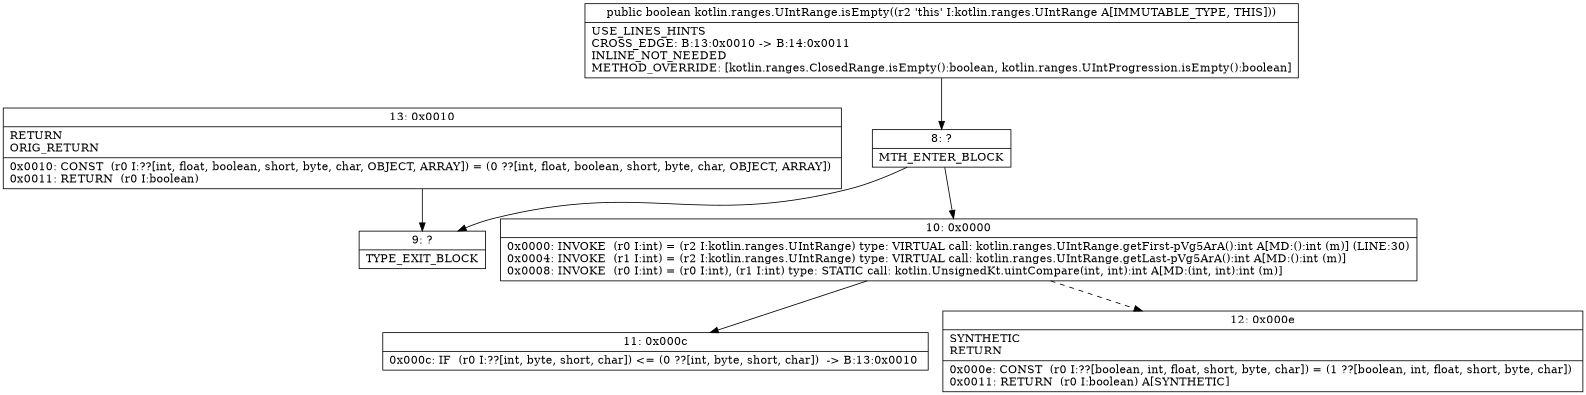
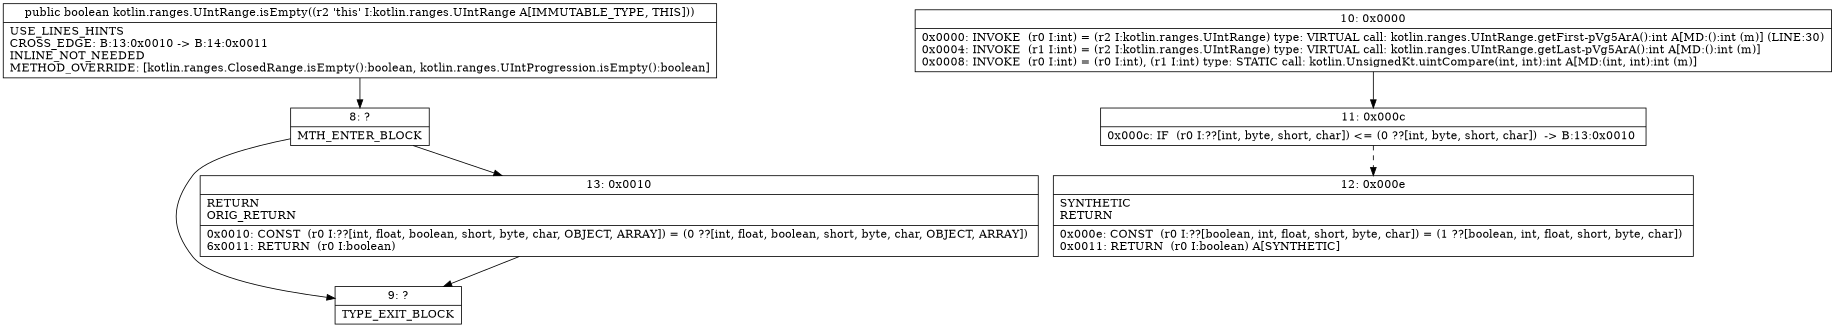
node "13: 0x0010": text "0x0011: RETURN  (r0 I:boolean)" -> "6x0011: RETURN  (r0 I:boolean)"
edge "8: ?" -> "10: 0x0000": now "8: ?" -> "13: 0x0010"
edge "10: 0x0000" -> "12: 0x000e": now "11: 0x000c" -> "12: 0x000e"
